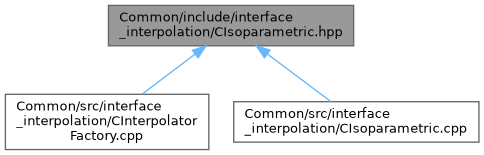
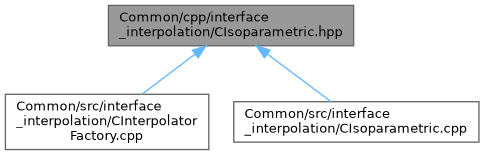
node "Common/include/interface _interpolation/CIsoparametric.hpp": label "Common/include/interface _interpolation/CIsoparametric.hpp" -> "Common/cpp/interface _interpolation/CIsoparametric.hpp"
